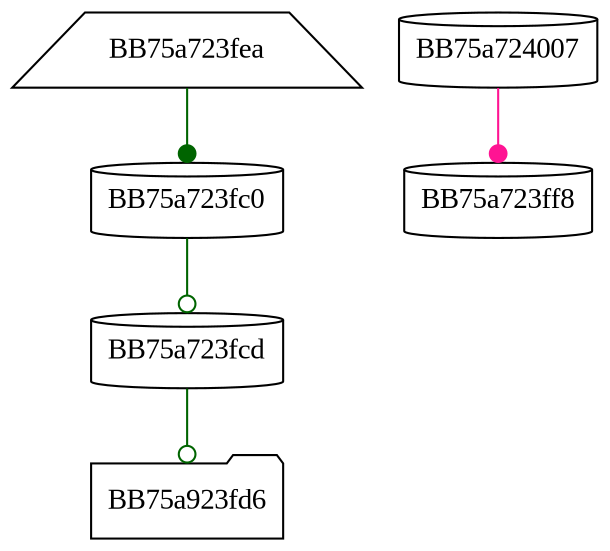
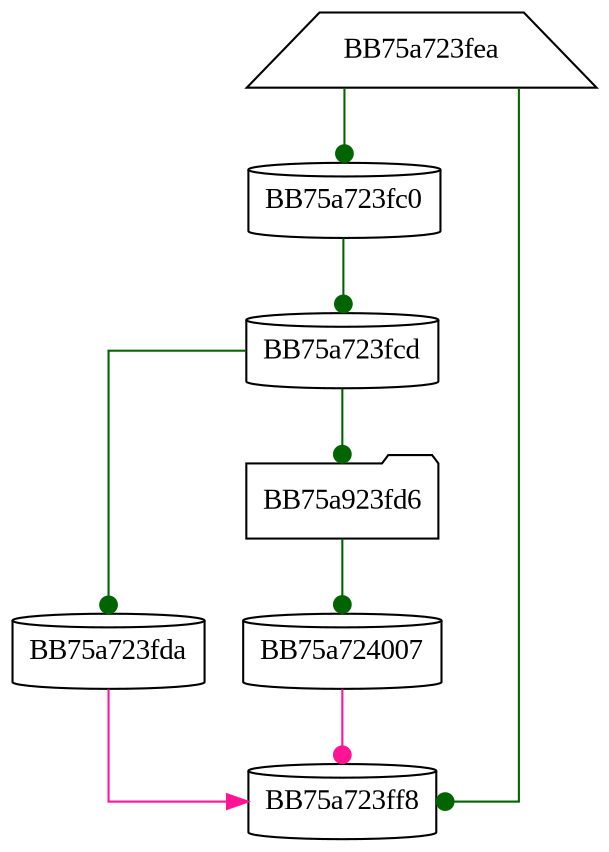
edge "BB75a723fc0" -> "BB75a723fcd": arrowhead odot -> dot
edge "BB75a723fcd" -> "BB75a923fd6": arrowhead odot -> dot
edge "BB75a723fea" -> "BB75a723ff8": added
edge "BB75a923fd6" -> "BB75a724007": added
node "BB75a723fda": added
